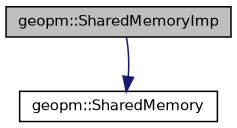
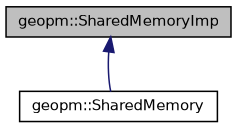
edge "geopm::SharedMemoryImp" -> "geopm::SharedMemory": reversed
